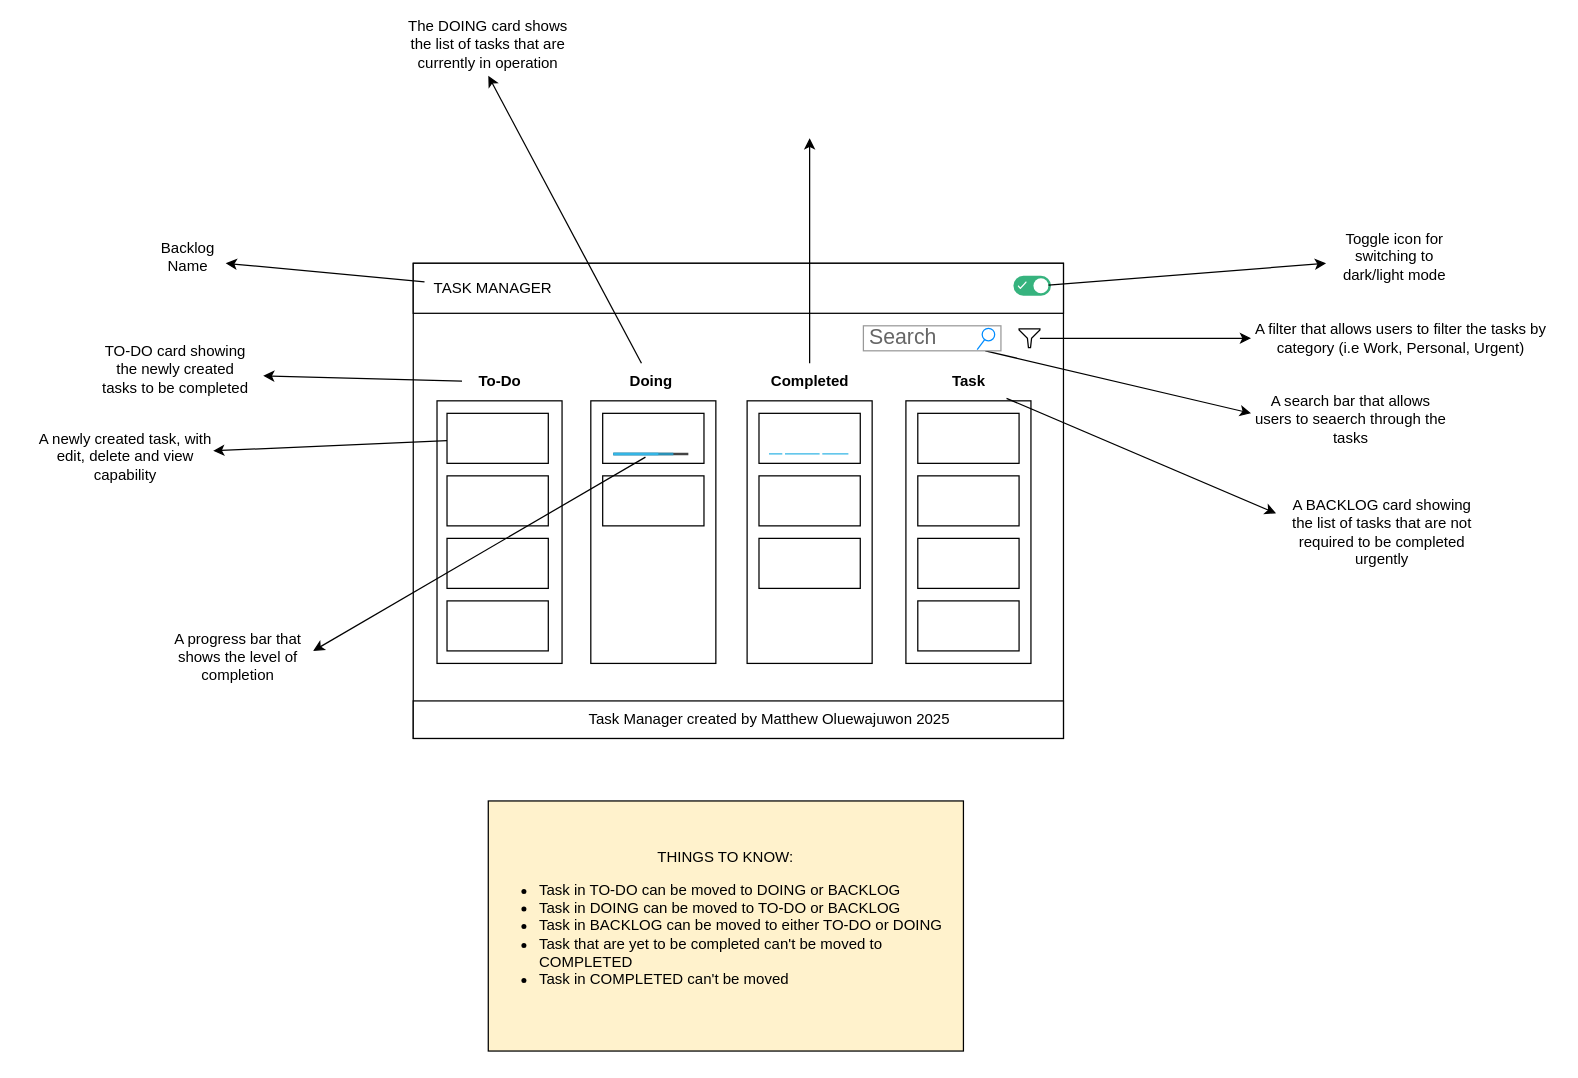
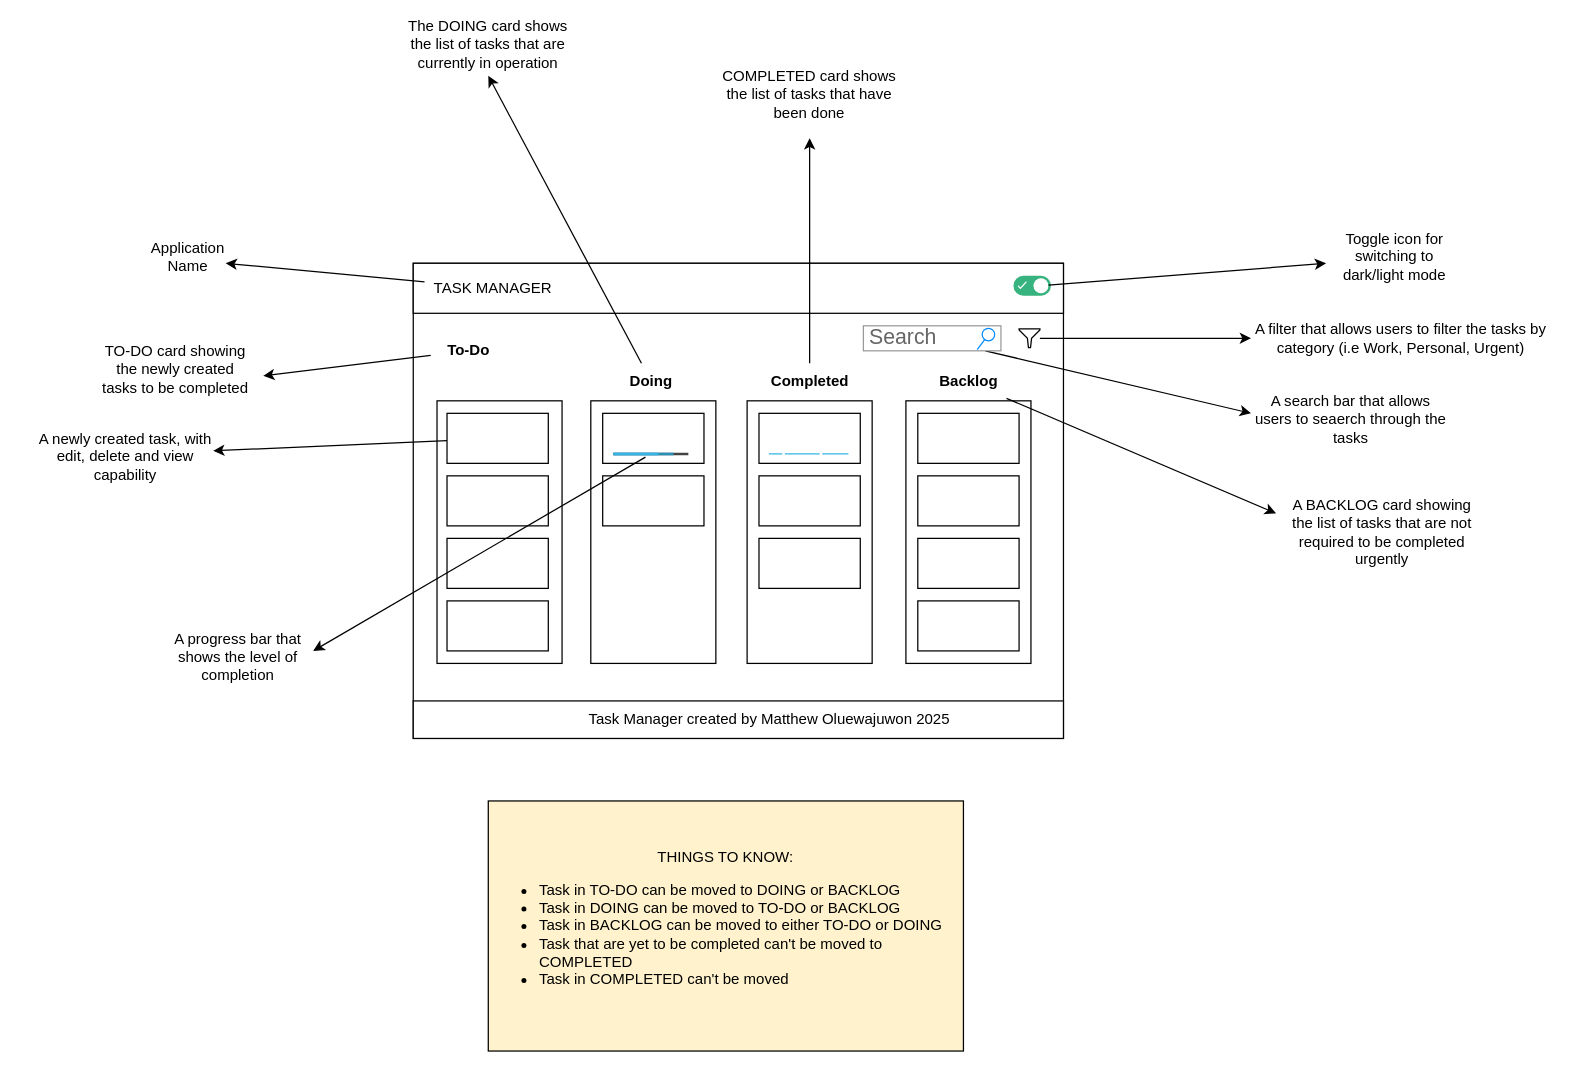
node "COMPLETED card shows the list of tasks that have been done": added
node "Backlog Name": label "Backlog Name" -> "Application Name"
node "To-Do": moved (500, 382) -> (469, 351)
node "Task": label "Task" -> "Backlog"
